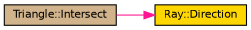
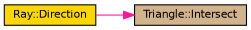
edge "Triangle::Intersect" -> "Ray::Direction": reversed
